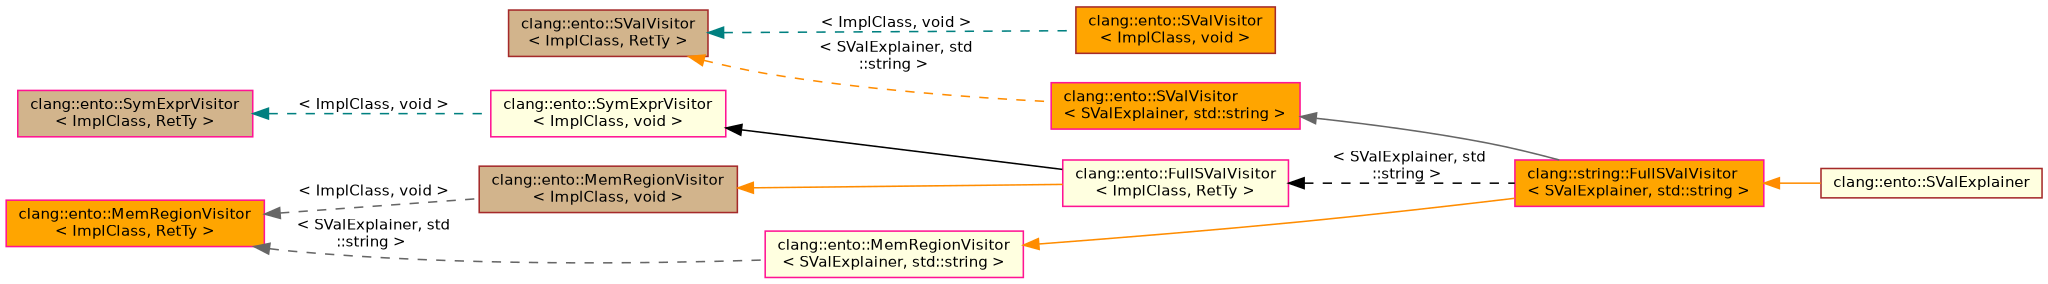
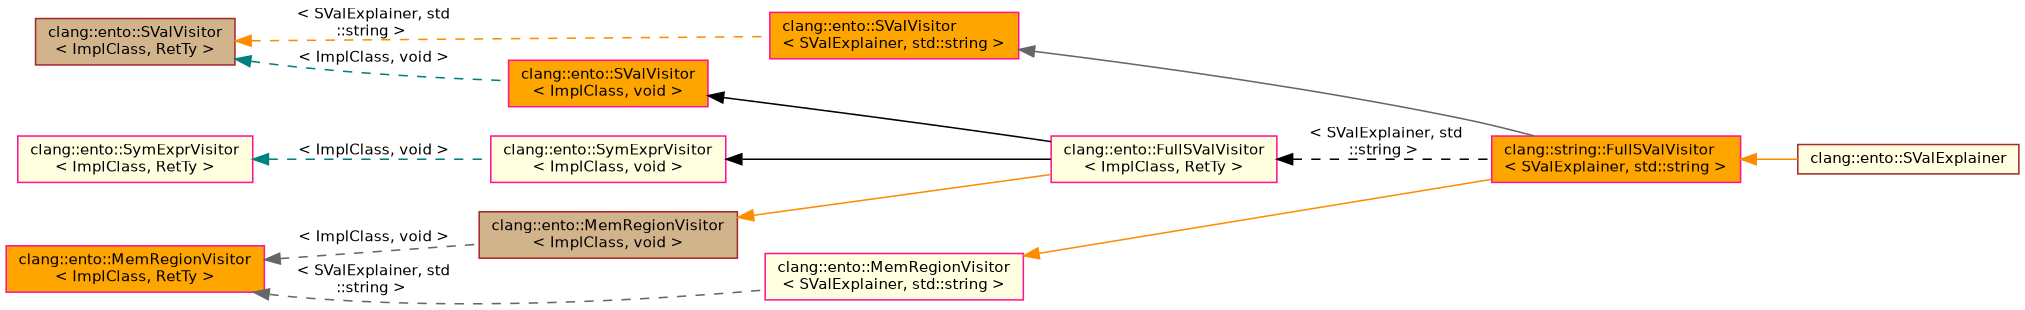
node "clang::ento::SValVisitor < ImplClass, void >": color brown -> deeppink
node "clang::ento::SymExprVisitor < ImplClass, RetTy >": fillcolor tan -> lightyellow
edge "clang::ento::FullSValVisitor < ImplClass, RetTy >" -> "clang::ento::SValVisitor < ImplClass, void >": added
